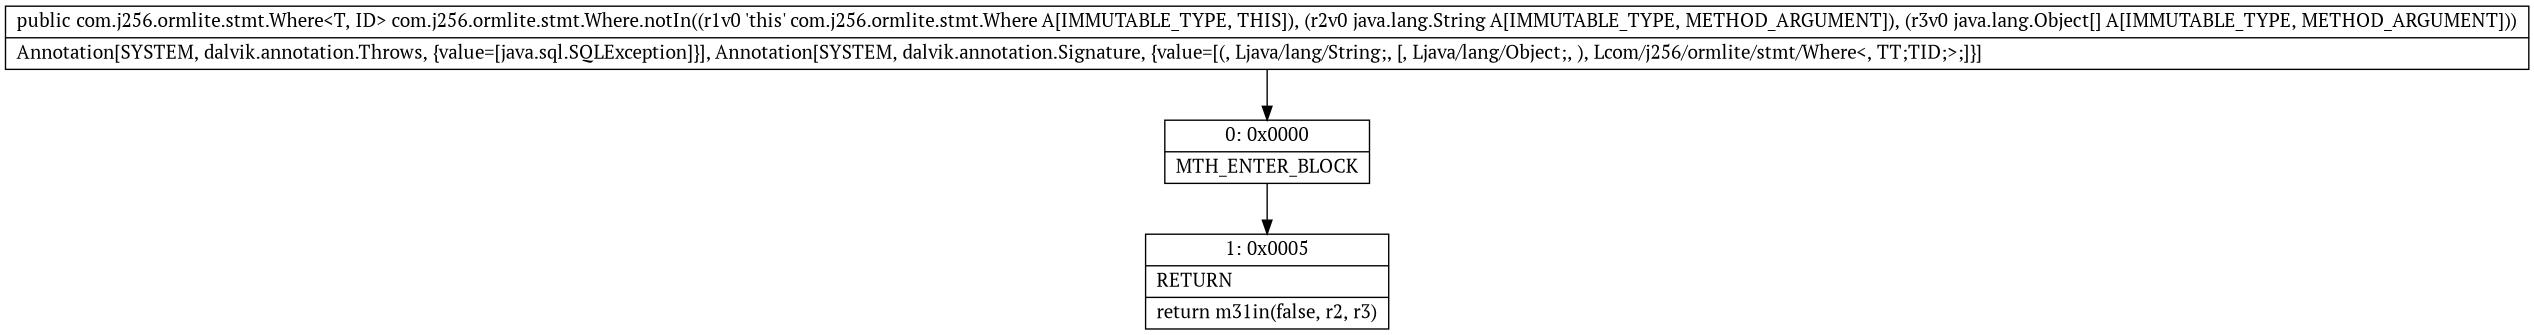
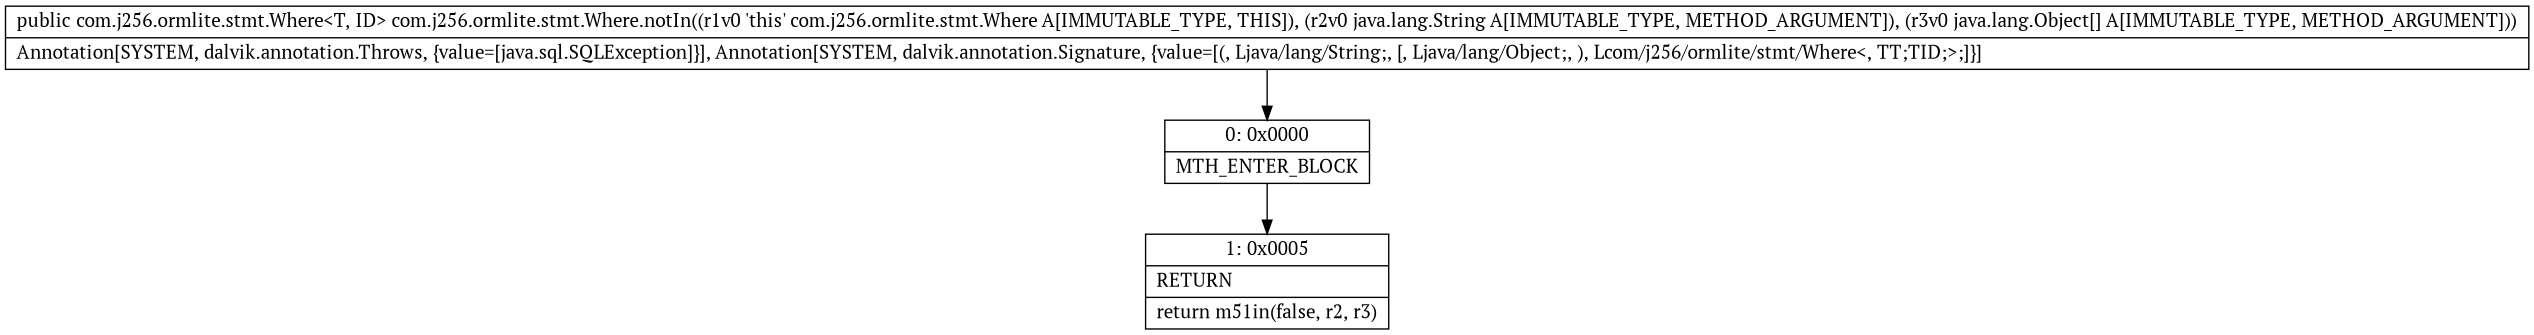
node "1: 0x0005": text "return m31in(false, r2, r3)" -> "return m51in(false, r2, r3)"
